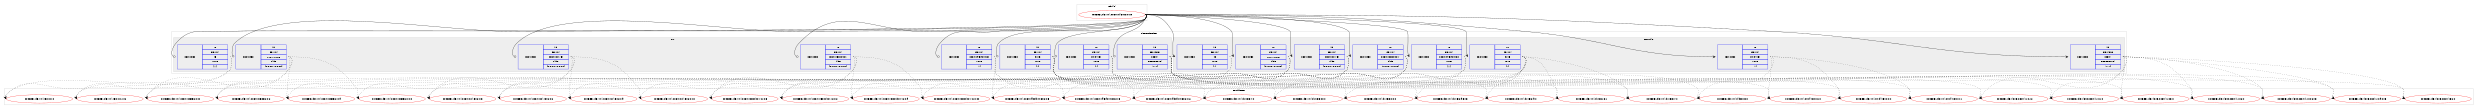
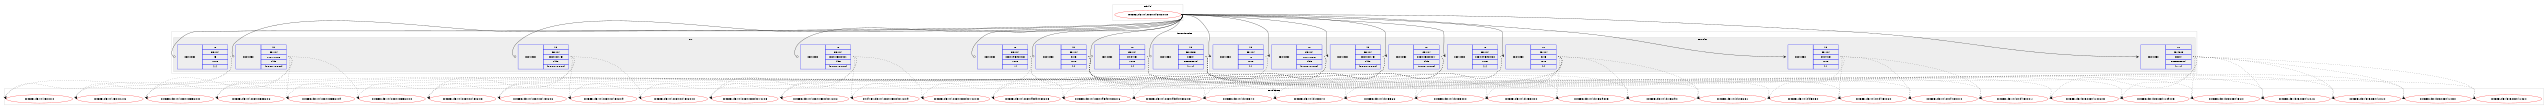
node "portage://dev-ml/opam-repository-2.0.9": label "portage://dev-ml/opam-repository-2.0.9" -> "cmdliner://dev-ml/opam-repository-2.0.9"
node "portage://dev-ml/dune-3.6.2": added
